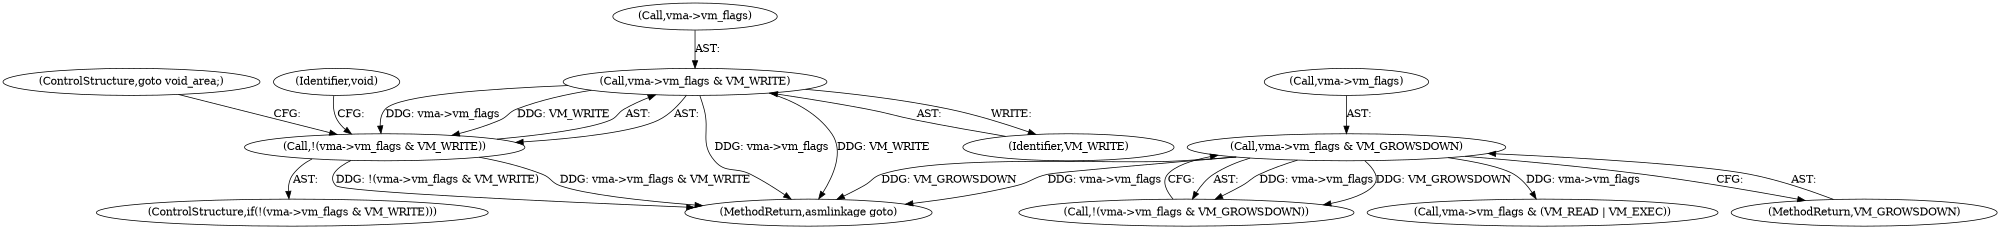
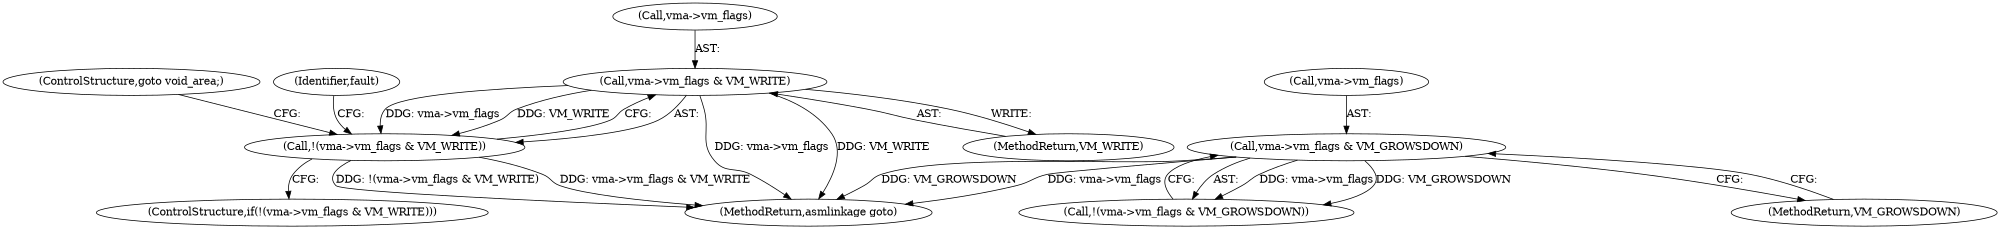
node "(Identifier,void)": label "(Identifier,void)" -> "(Identifier,fault)"
edge "(Call,!(vma->vm_flags & VM_WRITE))" -> "(Call,vma->vm_flags & VM_WRITE)": label "AST: " -> "CFG: "
node "(Identifier,VM_WRITE)": label "(Identifier,VM_WRITE)" -> "(MethodReturn,VM_WRITE)"
edge "(Call,!(vma->vm_flags & VM_WRITE))" -> "(ControlStructure,if(!(vma->vm_flags & VM_WRITE)))": label "AST: " -> "CFG: "
edge "(MethodReturn,VM_GROWSDOWN)" -> "(Call,vma->vm_flags & VM_GROWSDOWN)": label "AST: " -> "CFG: "
node "(Call,vma->vm_flags & (VM_READ | VM_EXEC))": removed
